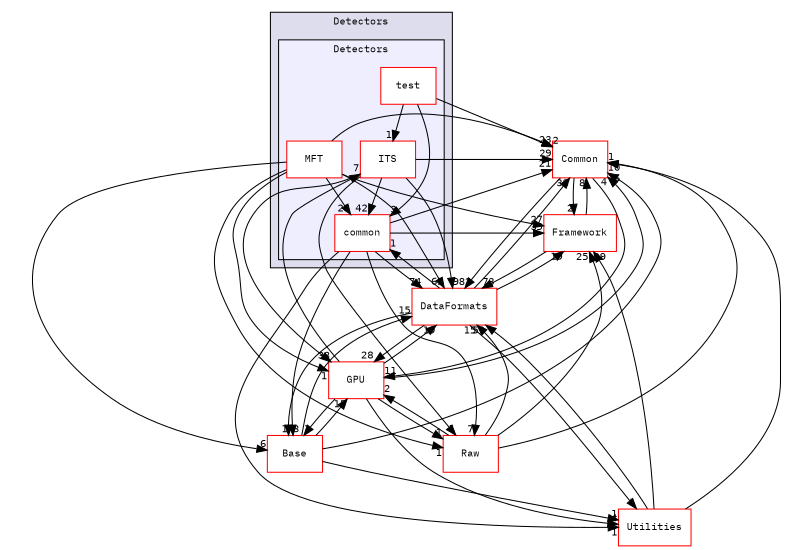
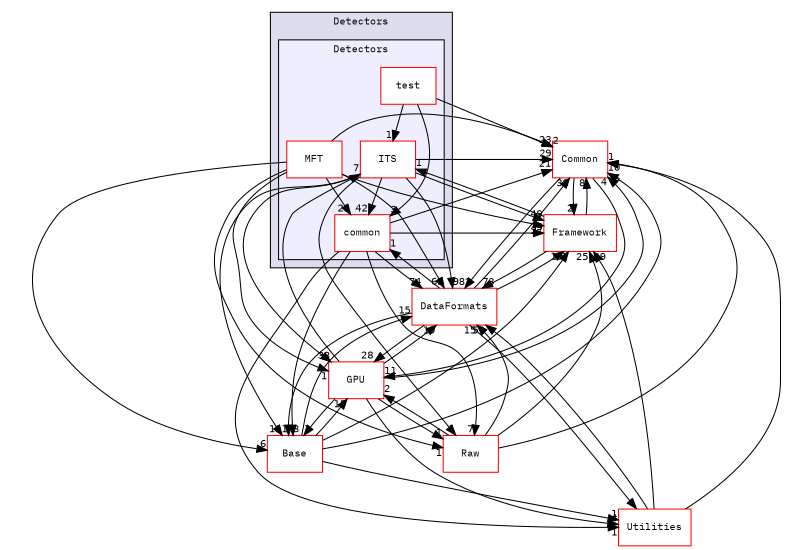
edge "Framework" -> "ITS": added
edge "ITS" -> "Framework": added
edge "ITS" -> "Base": added
edge "Base" -> "Framework": added
